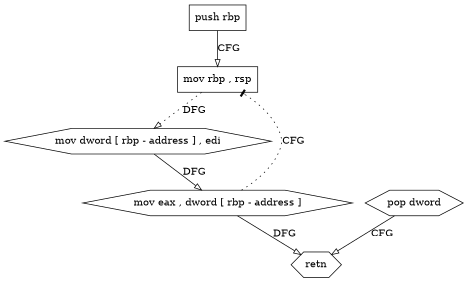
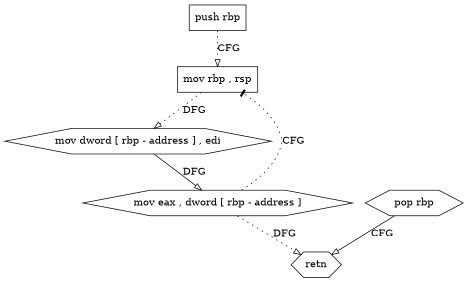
edge "push rbp" -> "mov rbp , rsp": style solid -> dotted
node "pop dword": label "pop dword" -> "pop rbp"
edge "mov eax , dword [ rbp - address ]" -> "retn": style solid -> dotted
